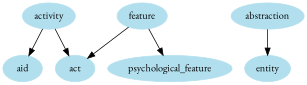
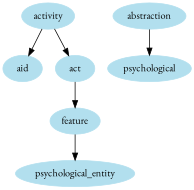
edge "feature" -> "act": reversed
node "psychological_feature": label "psychological_feature" -> "psychological_entity"
node "entity": label "entity" -> "psychological"
